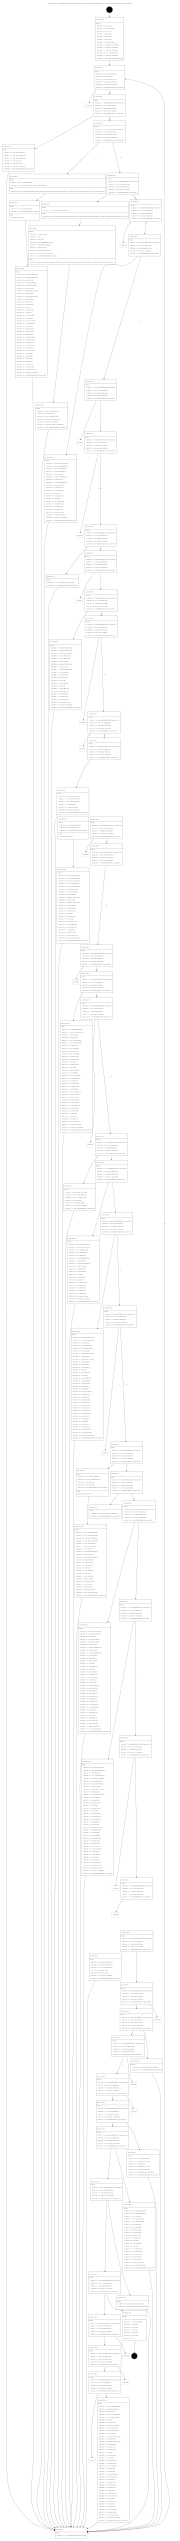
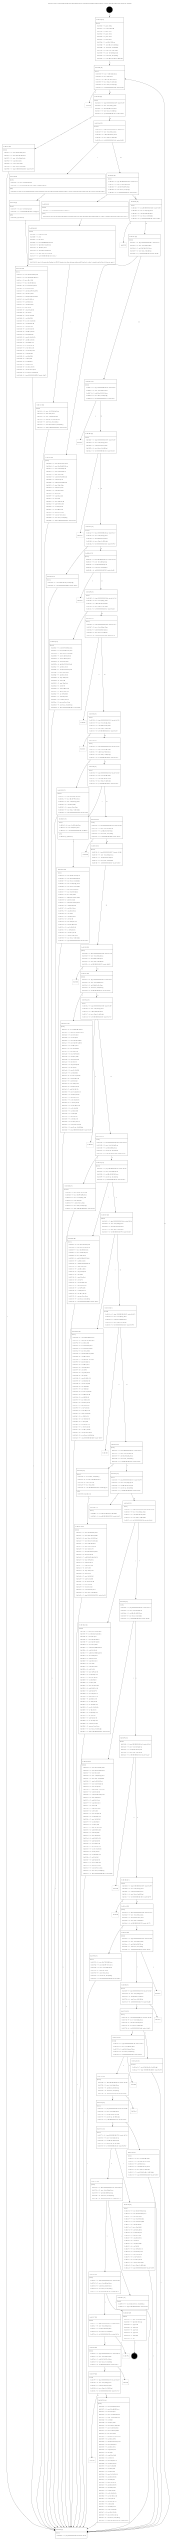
node "0x40153d [25]": added
node "0x4016cd [25]": added
node "0x40225a": added
